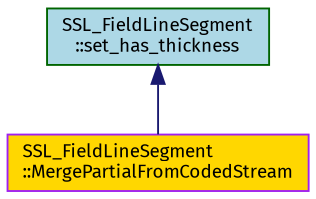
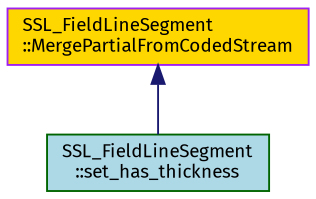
edge "SSL_FieldLineSegment ::MergePartialFromCodedStream" -> "SSL_FieldLineSegment ::set_has_thickness": reversed
